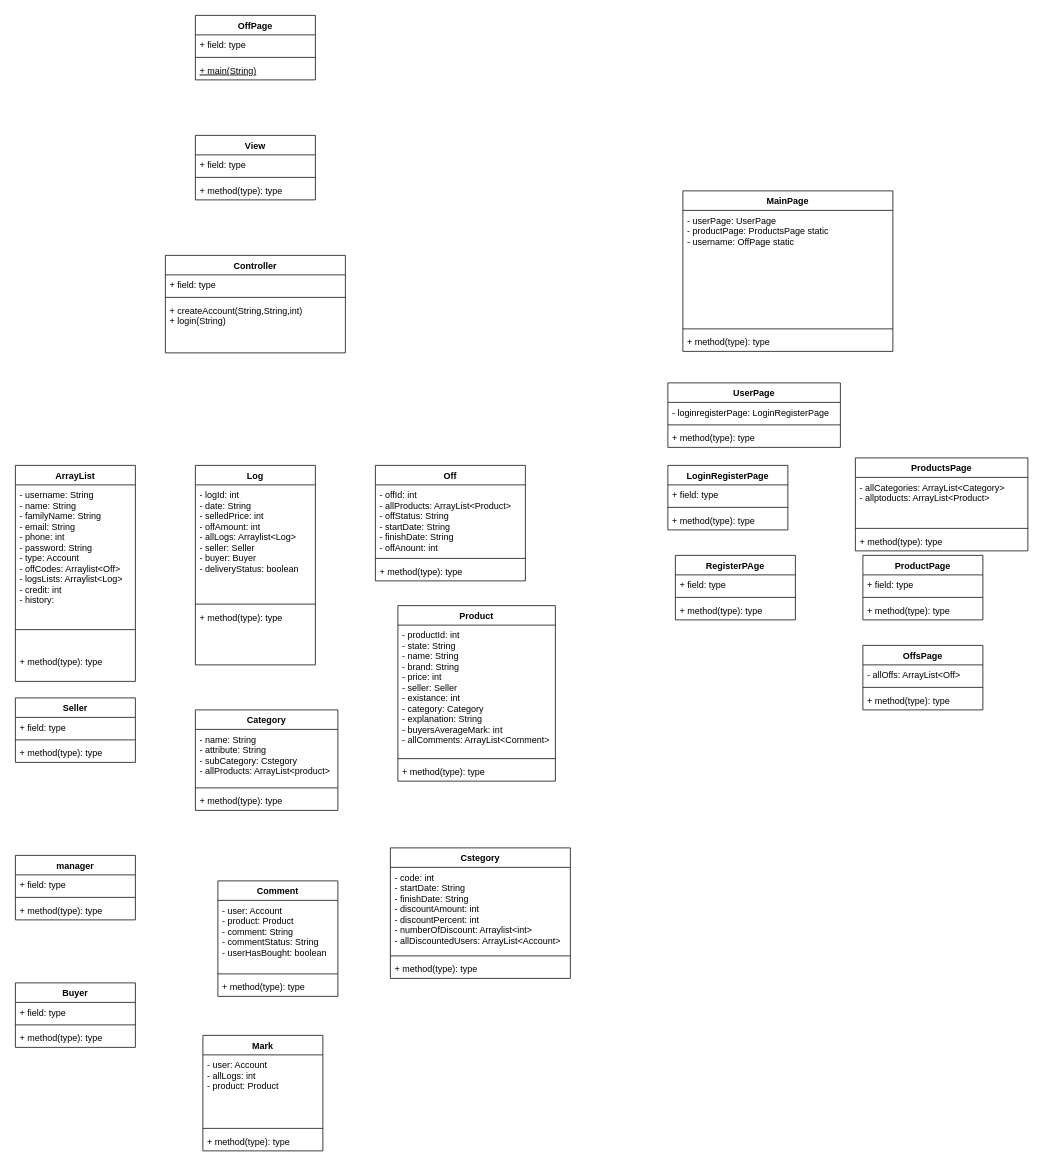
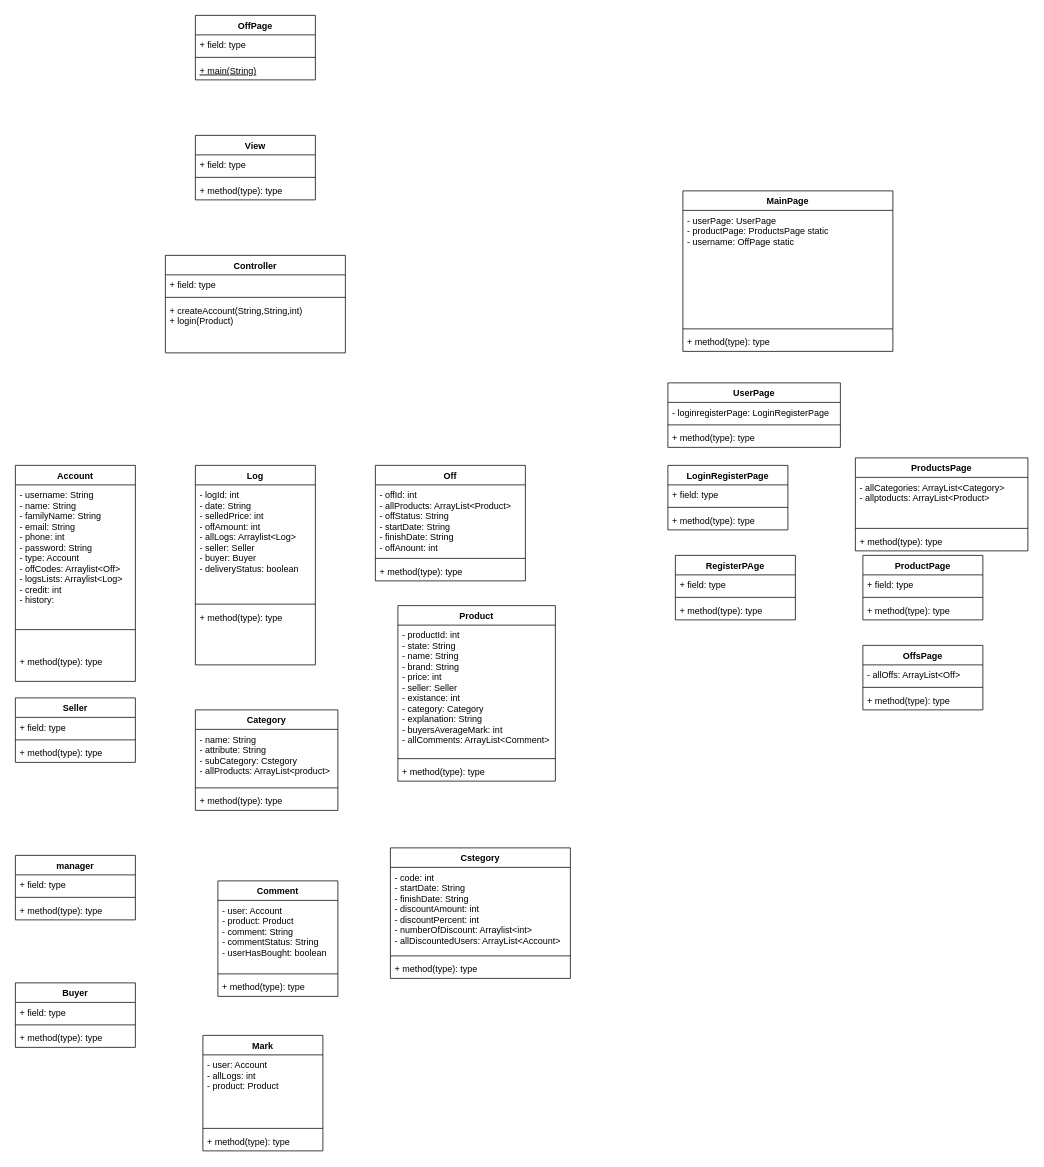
node "+ createAccount(String,String,int) + login(String)": label "+ createAccount(String,String,int) + login(String)" -> "+ createAccount(String,String,int) + login(Product)"
node "ArrayList": label "ArrayList" -> "Account"
